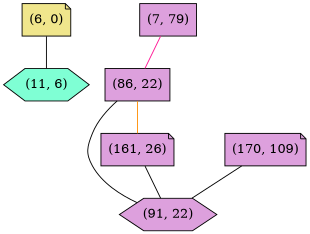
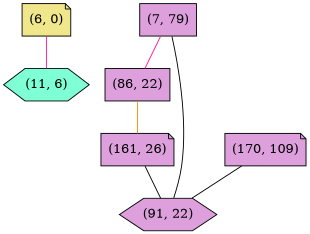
edge "(6, 0)" -- "(11, 6)": color black -> deeppink
edge "(86, 22)" -- "(91, 22)": now "(7, 79)" -- "(91, 22)"
